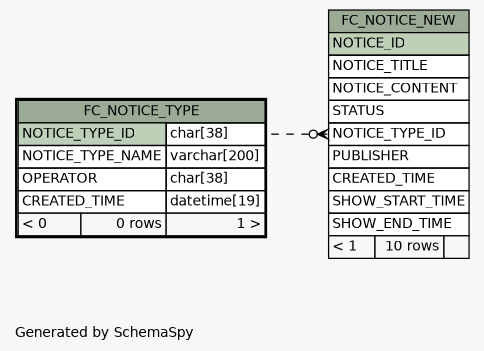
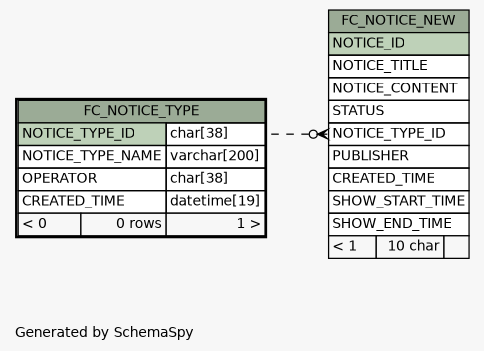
node "FC_NOTICE_NEW": text "10 rows" -> "10 char"
